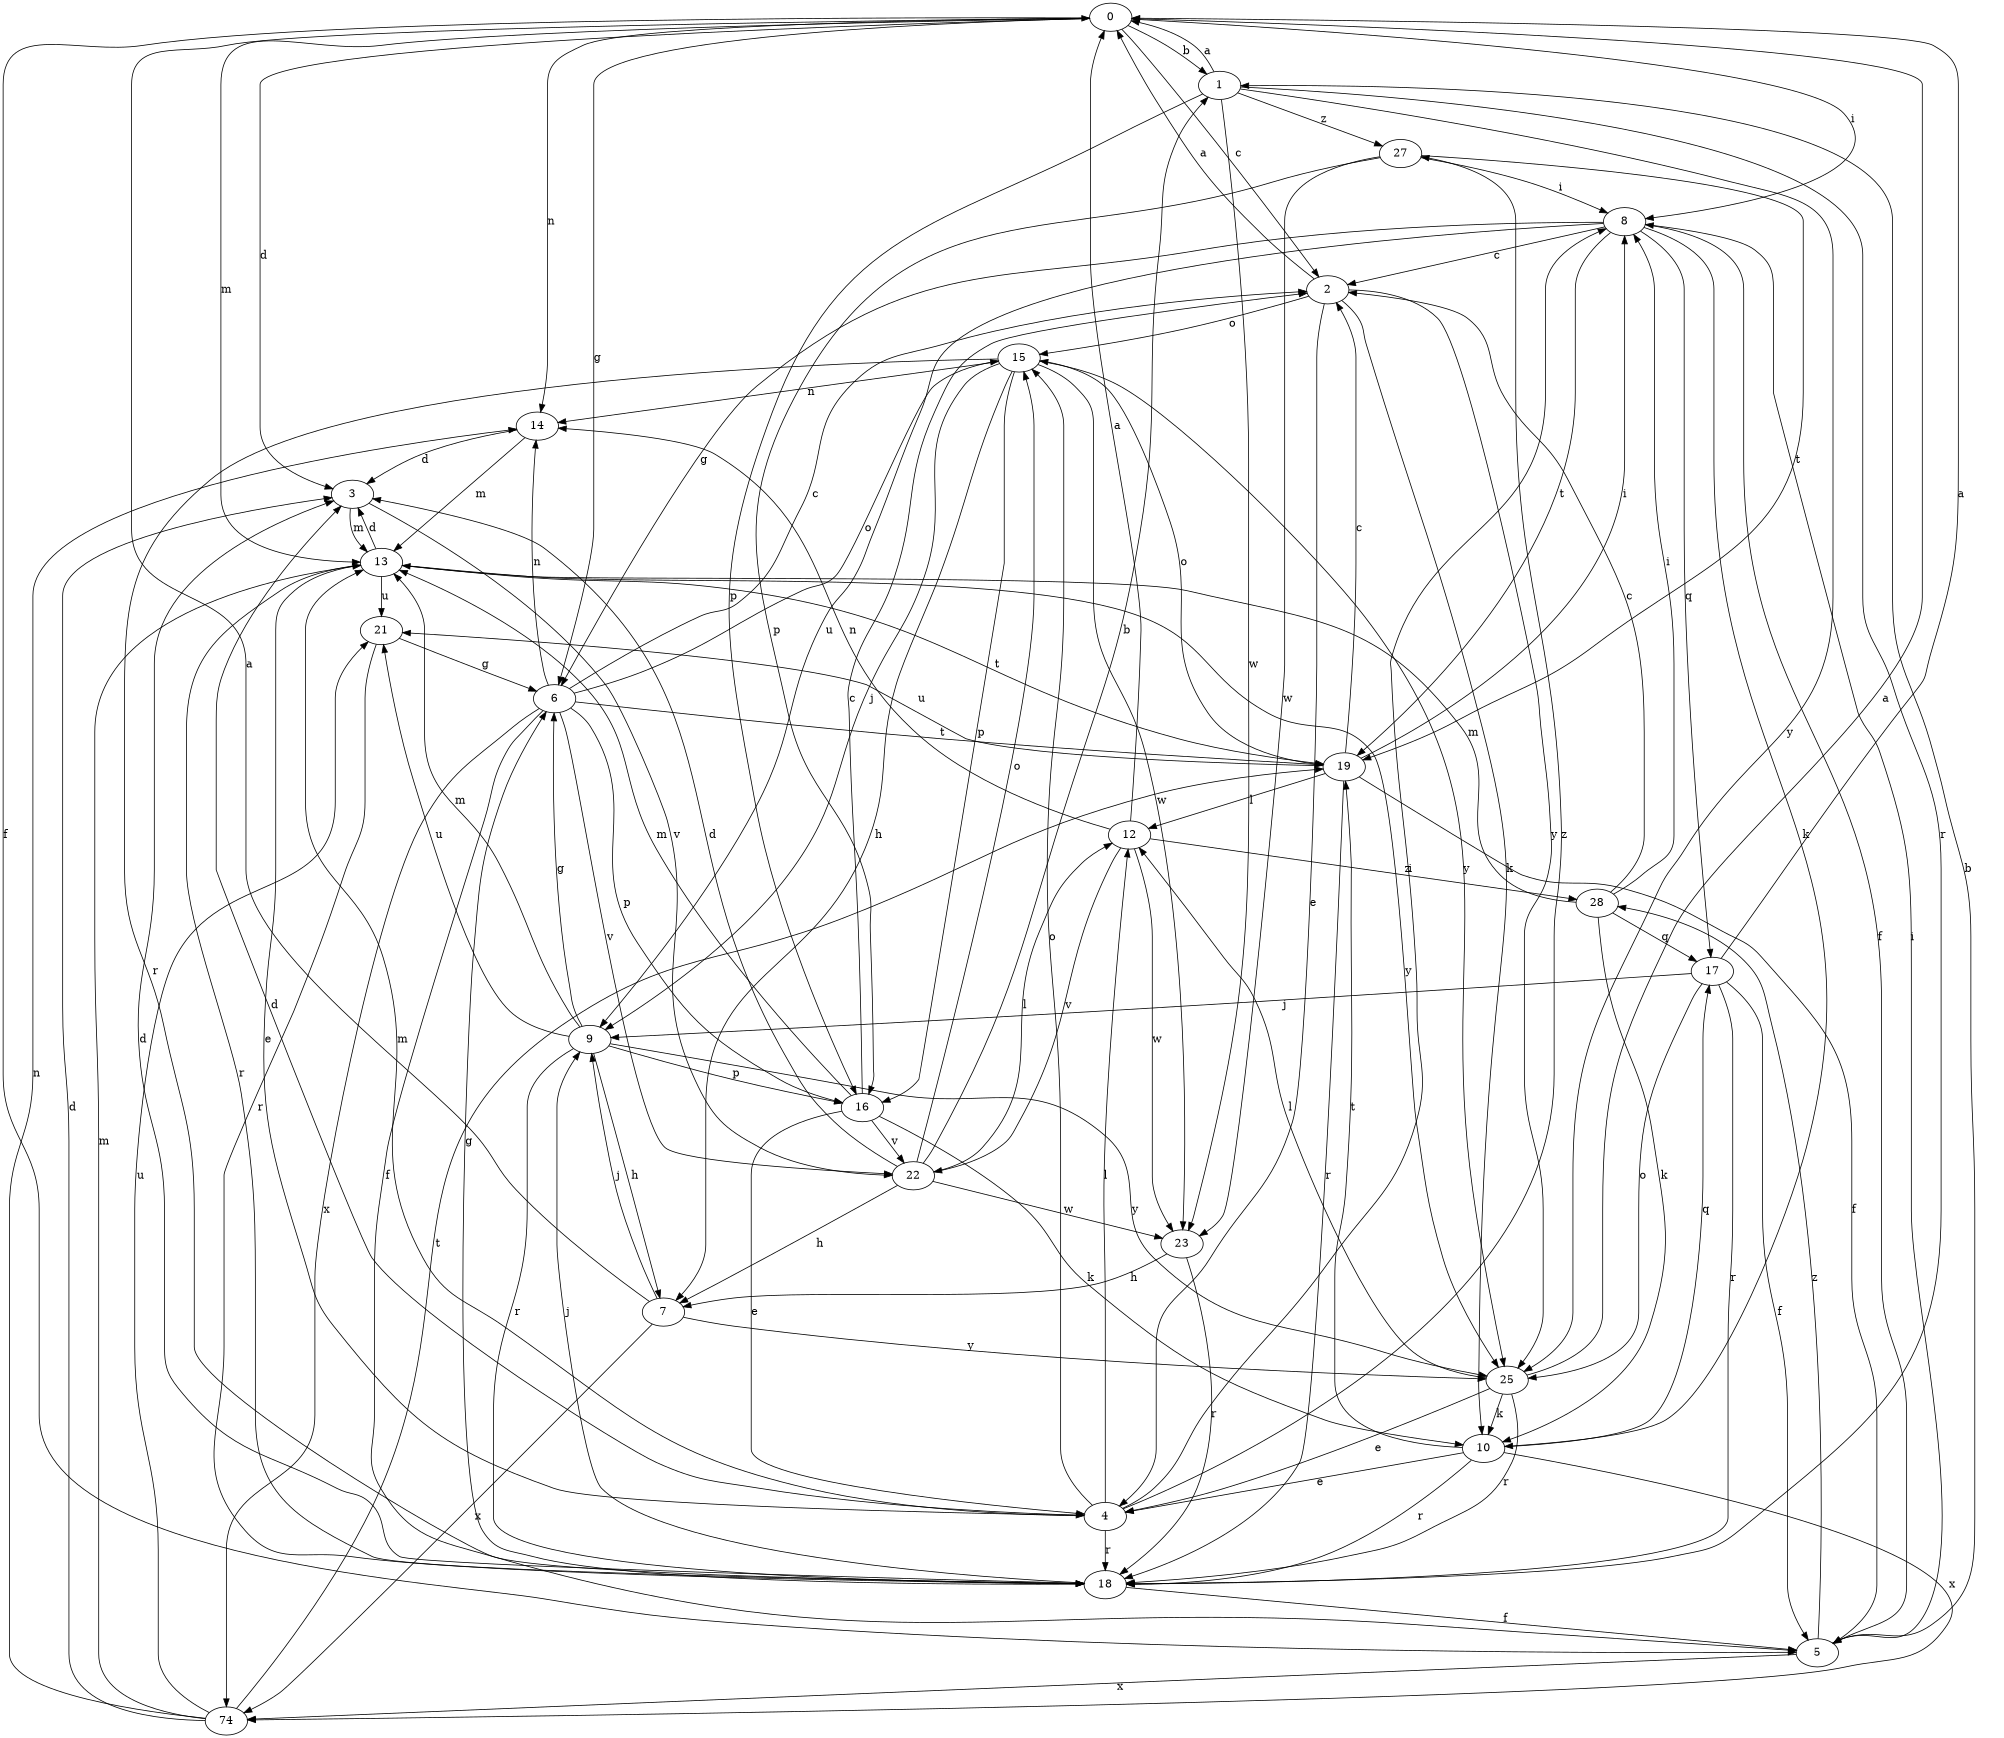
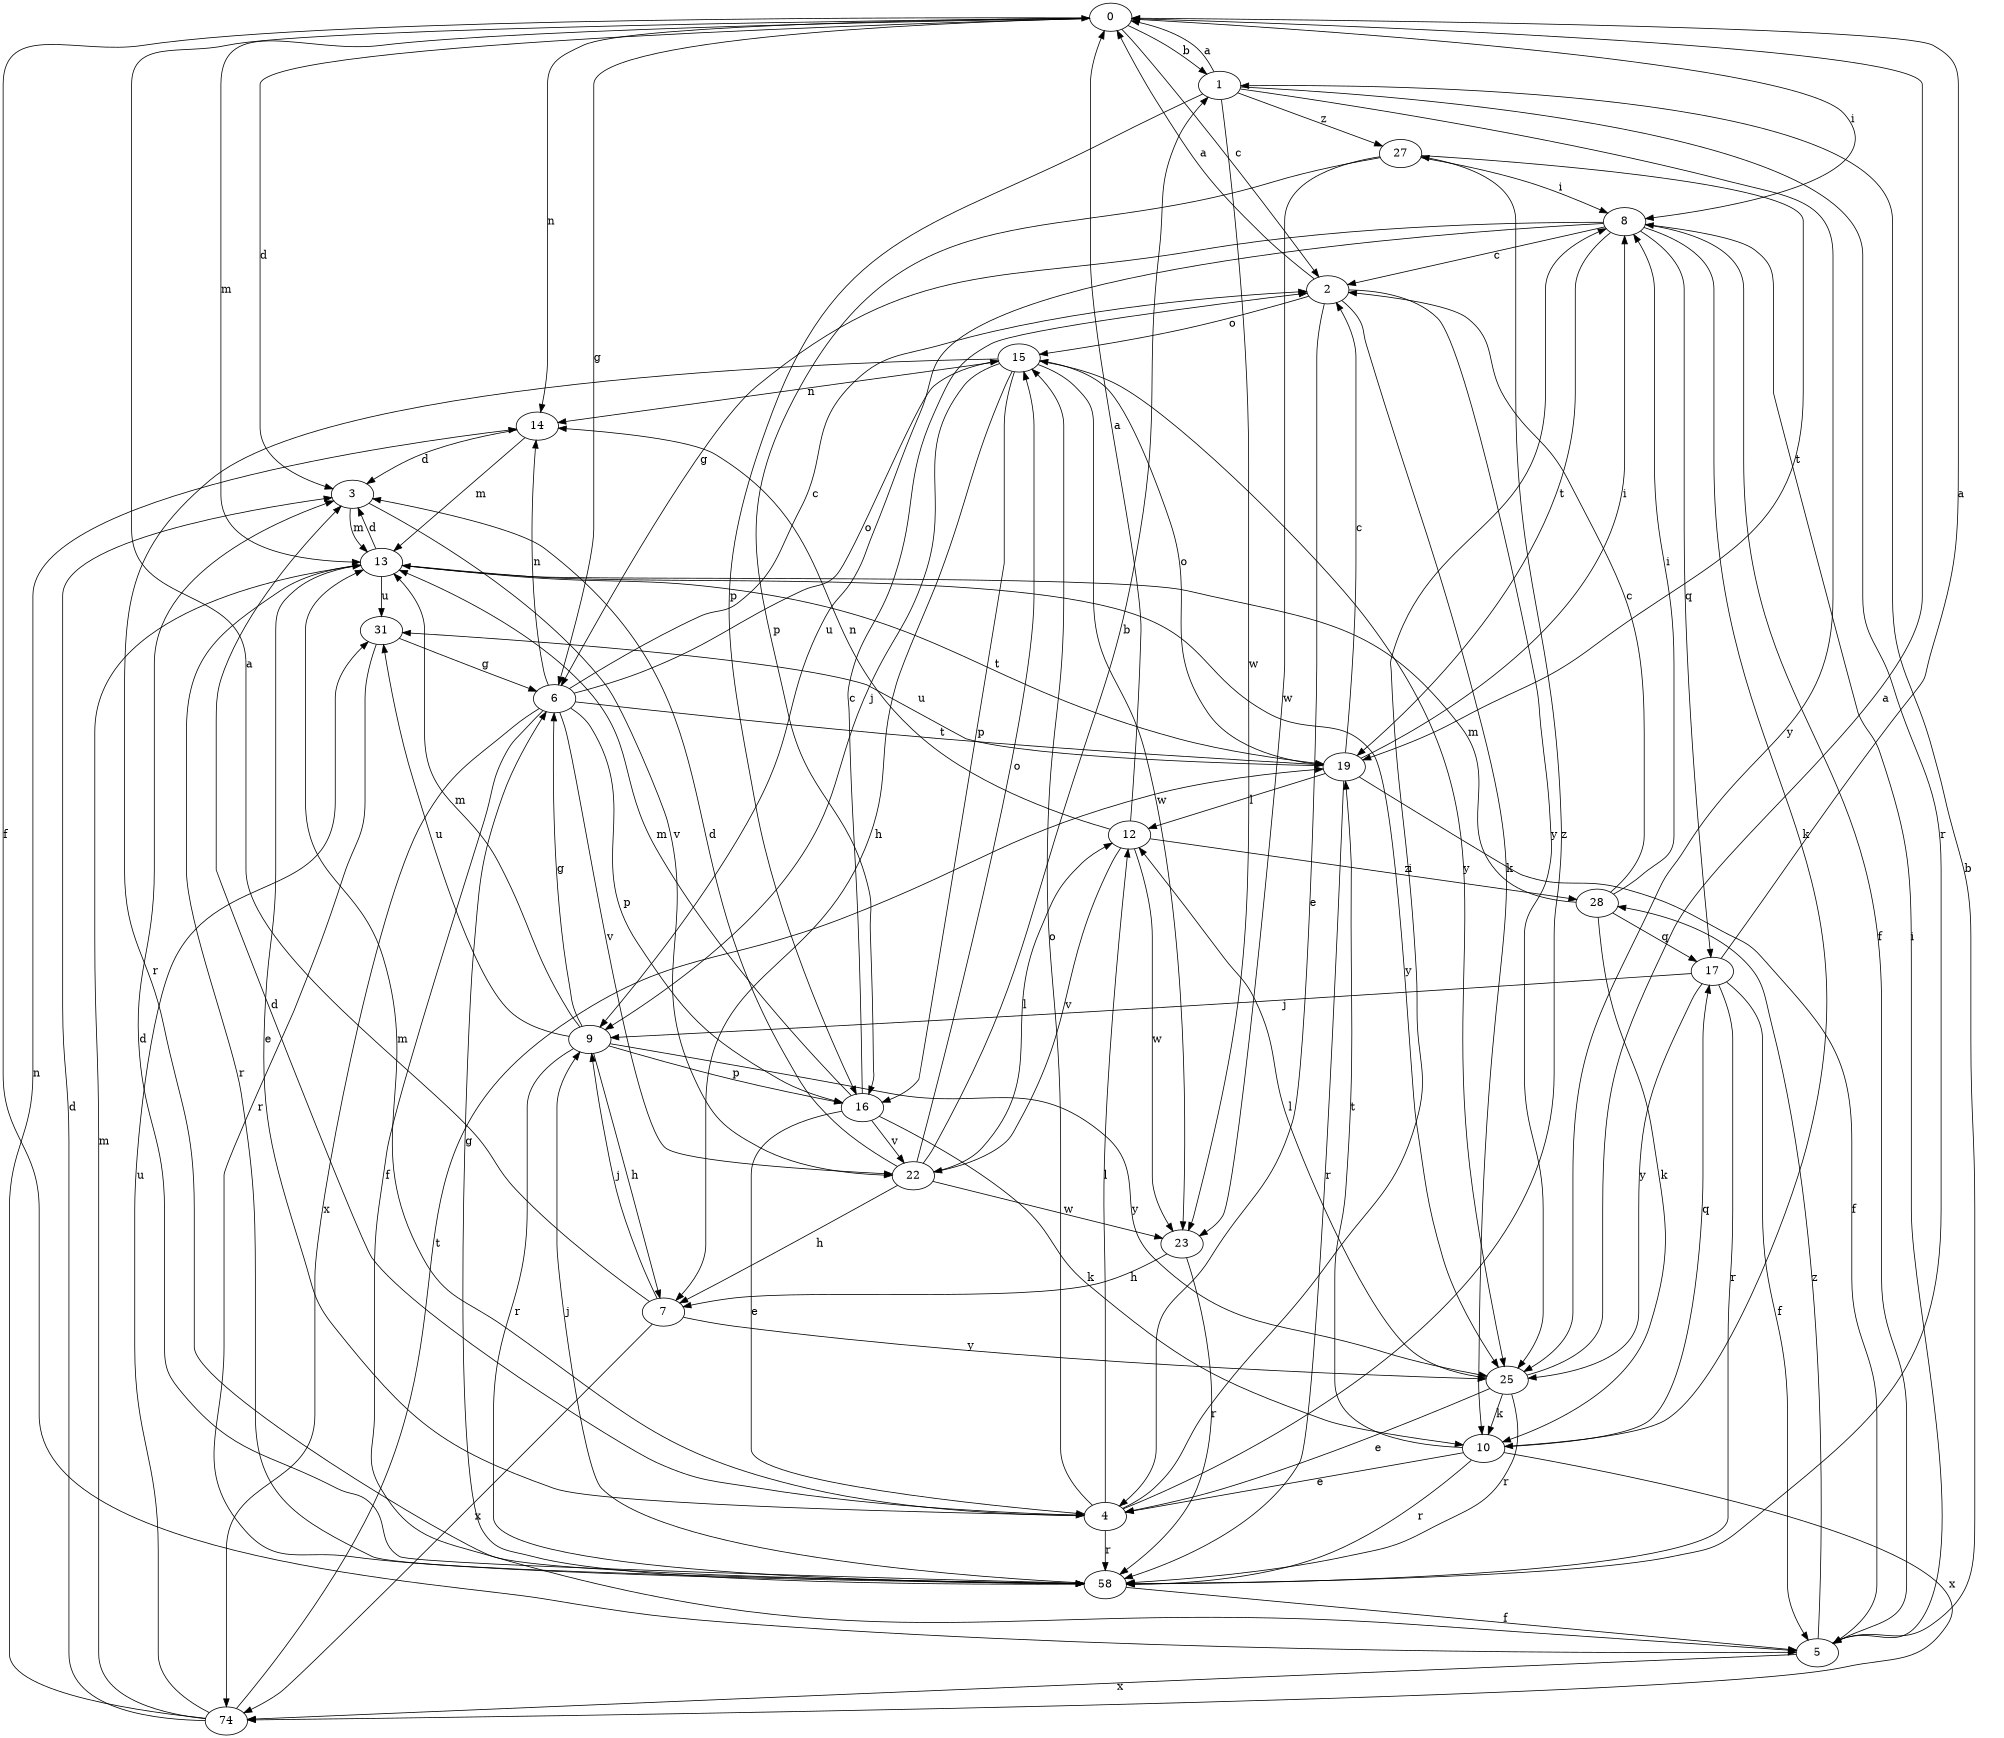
node "21": label "21" -> "31"
edge "17" -> "25": label "o" -> "y"
node "18": label "18" -> "58"
